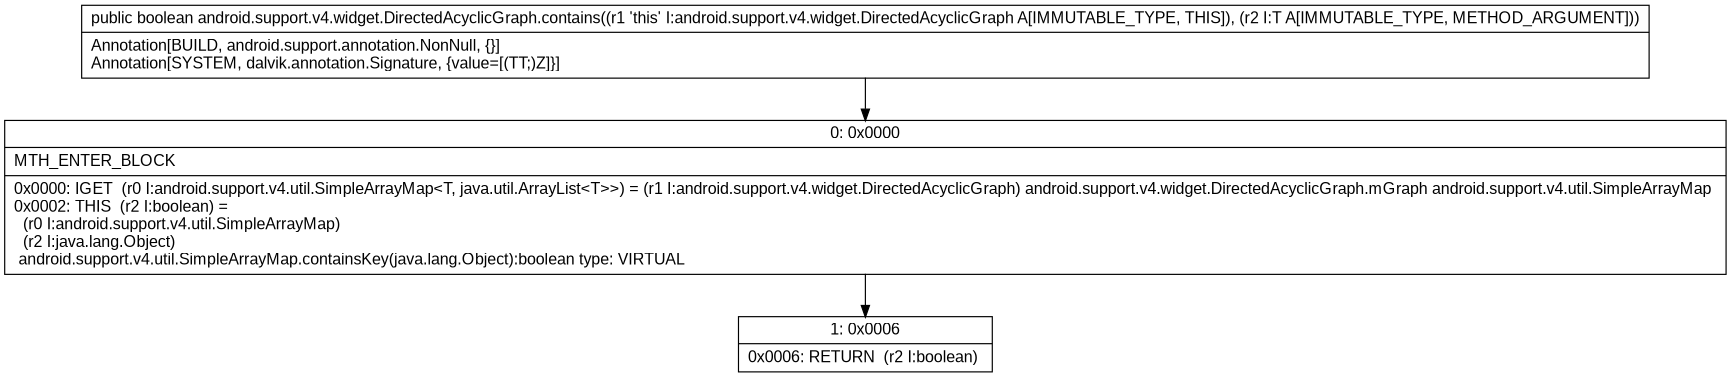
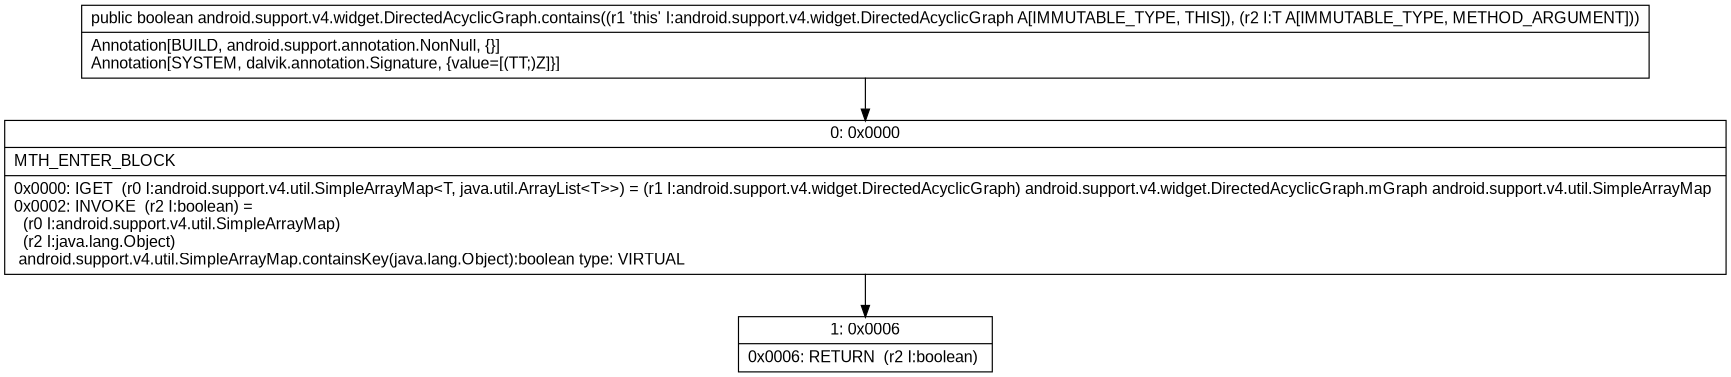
node "0: 0x0000": text "0x0002: THIS  (r2 I:boolean) =" -> "0x0002: INVOKE  (r2 I:boolean) ="
